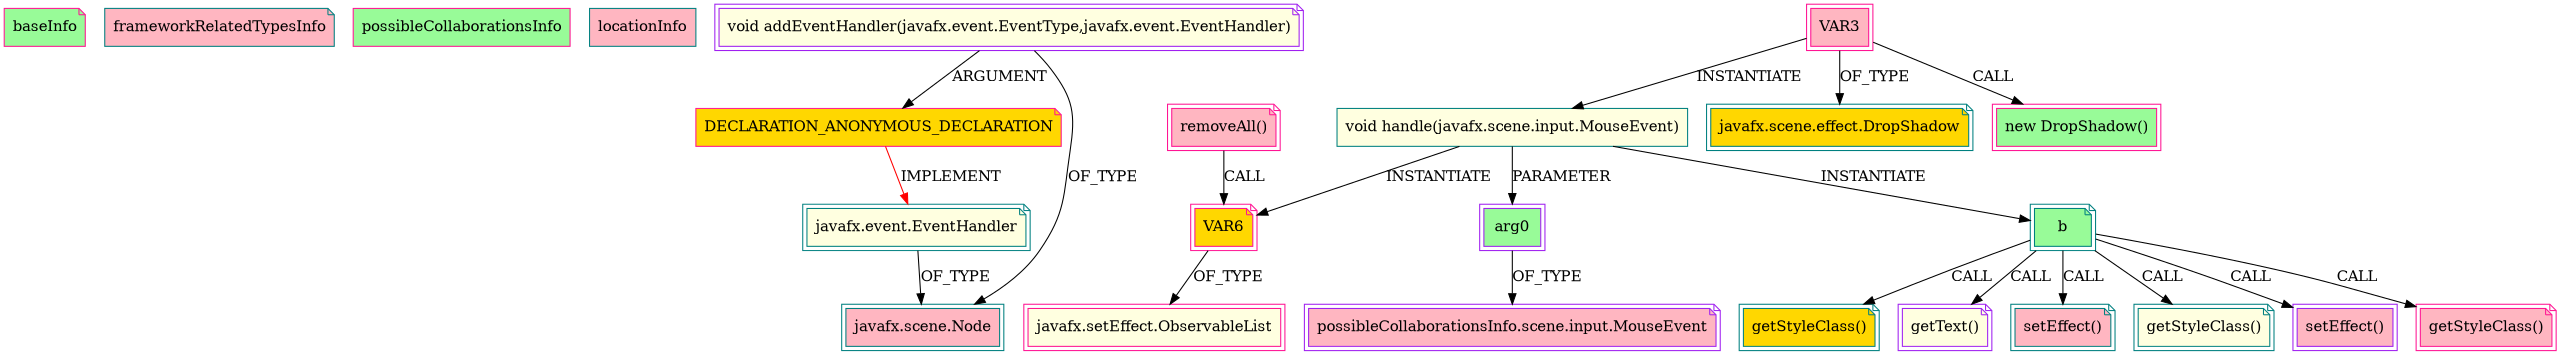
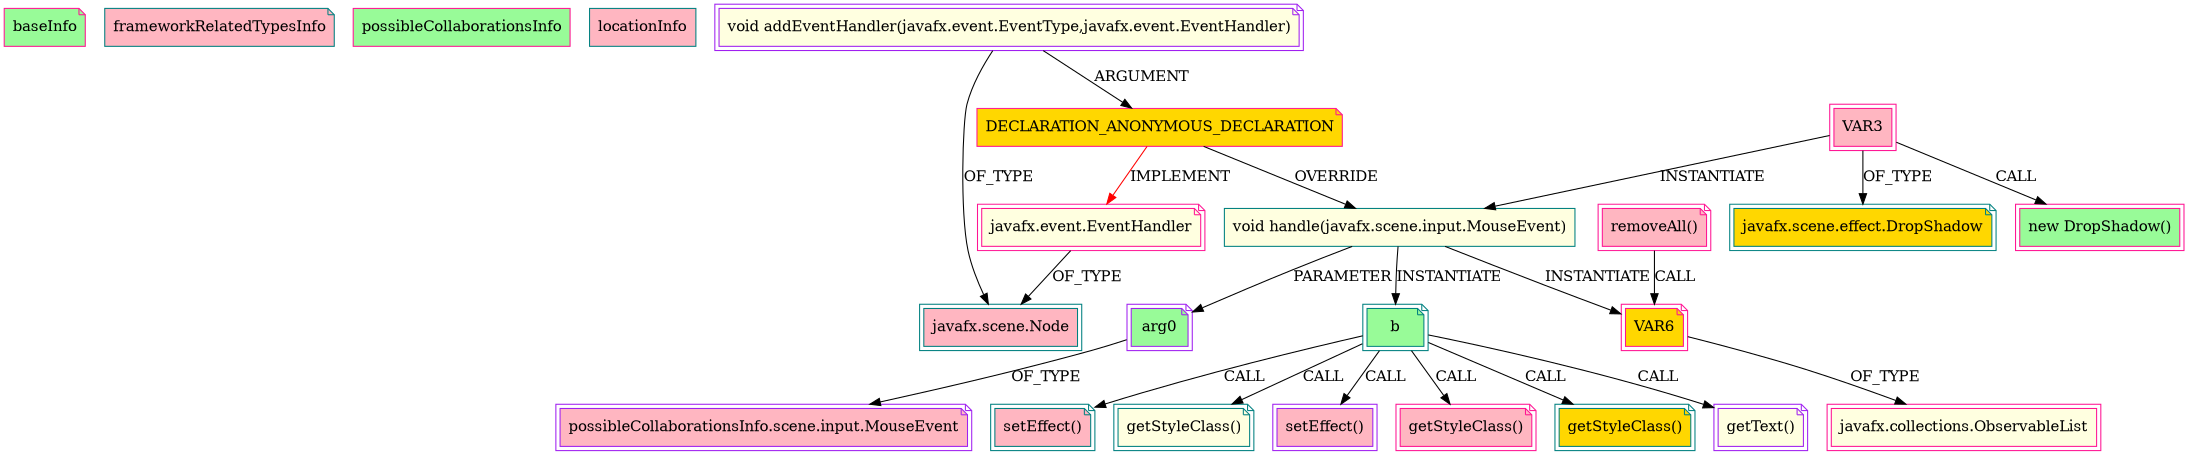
edge "DECLARATION_ANONYMOUS_DECLARATION" -> "void handle(javafx.scene.input.MouseEvent)": added, label "OVERRIDE"
node "javafx.event.EventHandler": color teal -> deeppink
node "arg0": shape box -> note
node "javafx.setEffect.ObservableList": label "javafx.setEffect.ObservableList" -> "javafx.collections.ObservableList"
